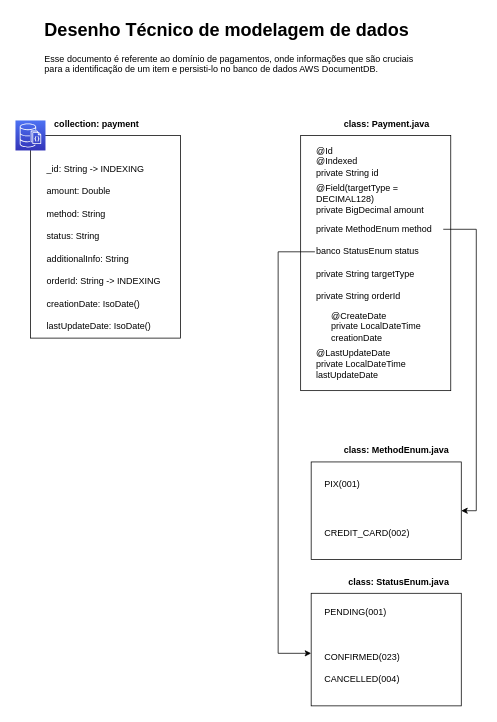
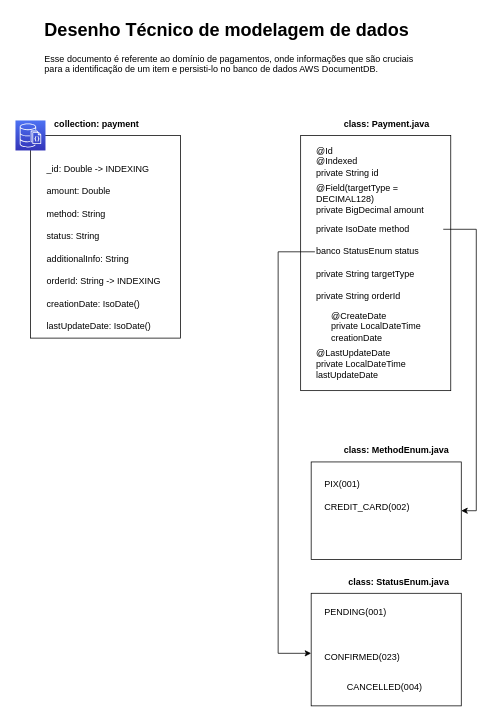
node "_id: String -> INDEXING": label "_id: String -> INDEXING" -> "_id: Double -> INDEXING"
node "private MethodEnum method": label "private MethodEnum method" -> "private IsoDate method"
node "CREDIT_CARD(002)": moved (375, 533) -> (375, 507)
node "CANCELLED(004)": moved (375, 679) -> (398, 687)
